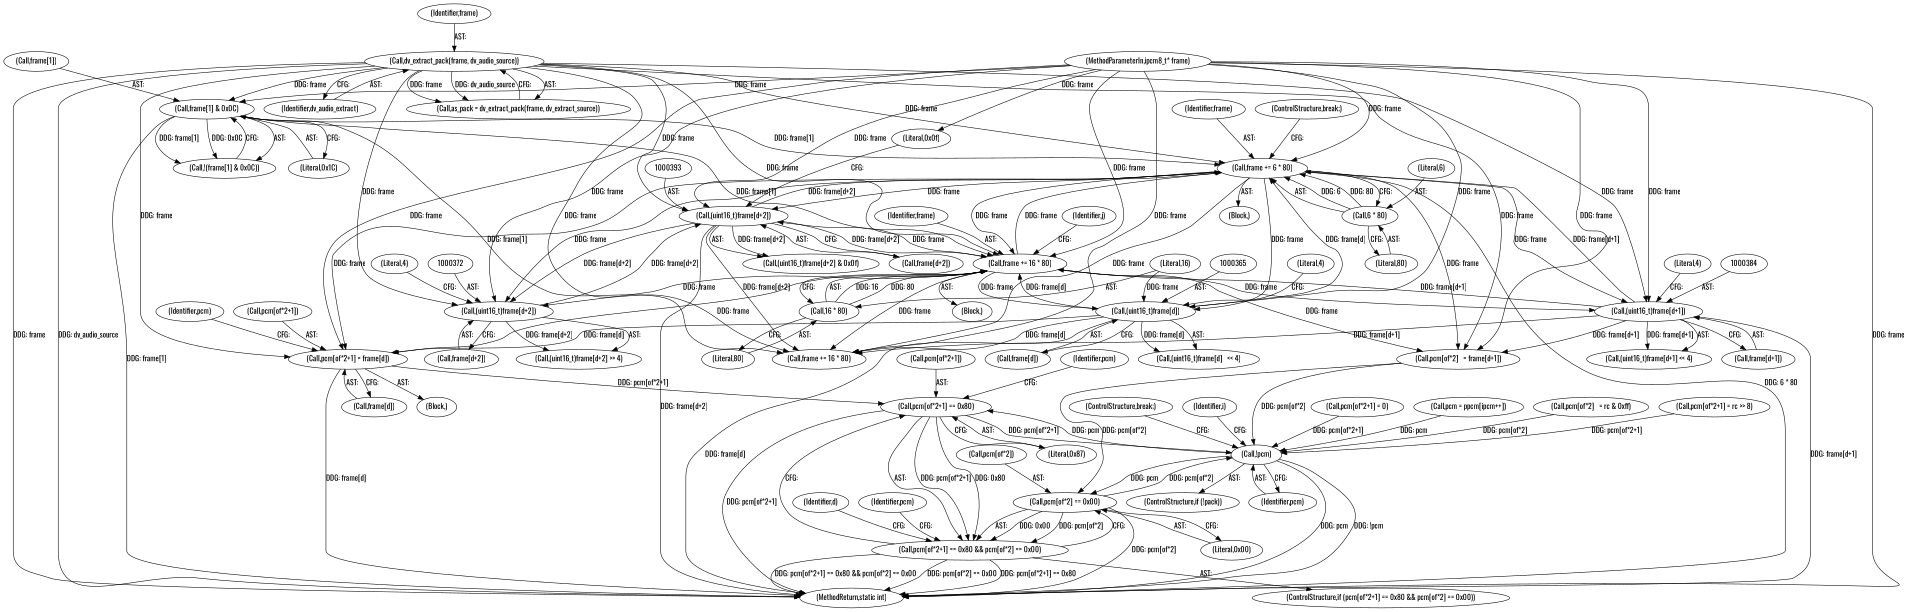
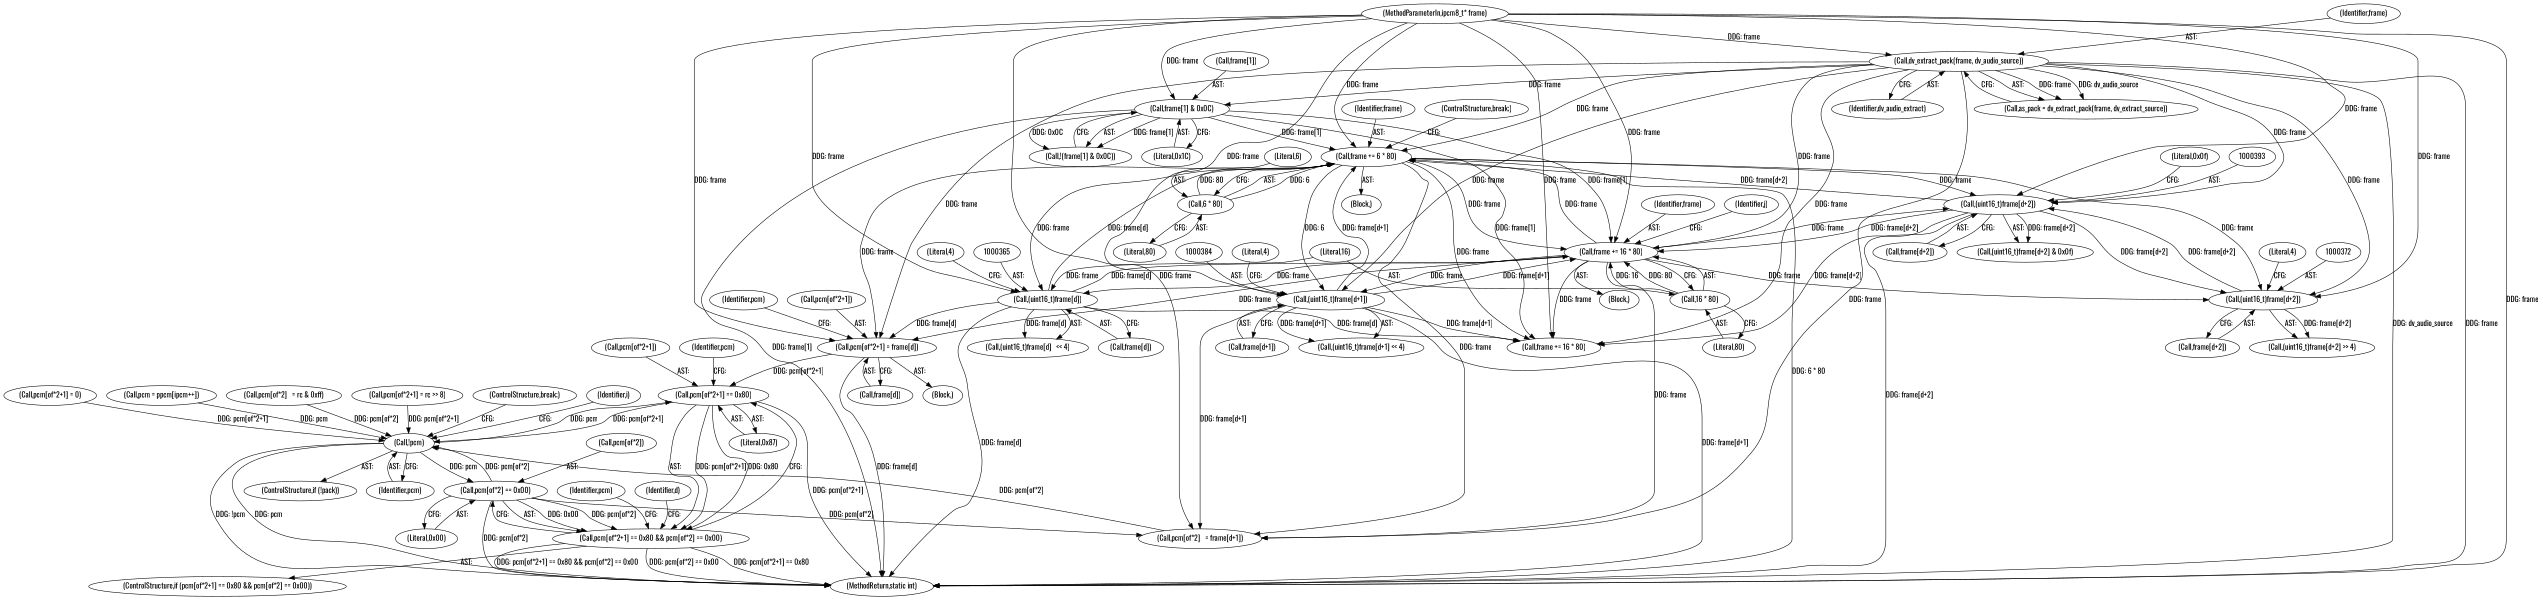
edge "(MethodParameterIn,ipcm8_t* frame)" -> "(Literal,0x0f)": now "(MethodParameterIn,ipcm8_t* frame)" -> "(Call,dv_extract_pack(frame, dv_audio_source))"
edge "(Call,frame += 6 * 80)" -> "(Call,(uint16_t)frame[d+1])": label "DDG: frame" -> "DDG: 6"
edge "(Call,pcm[of*2]   = frame[d+1])" -> "(Call,pcm[of*2] == 0x00)": reversed
edge "(Call,pcm[of*2+1] == 0x80)" -> "(Literal,0x87)": label "CFG: " -> "AST: "
